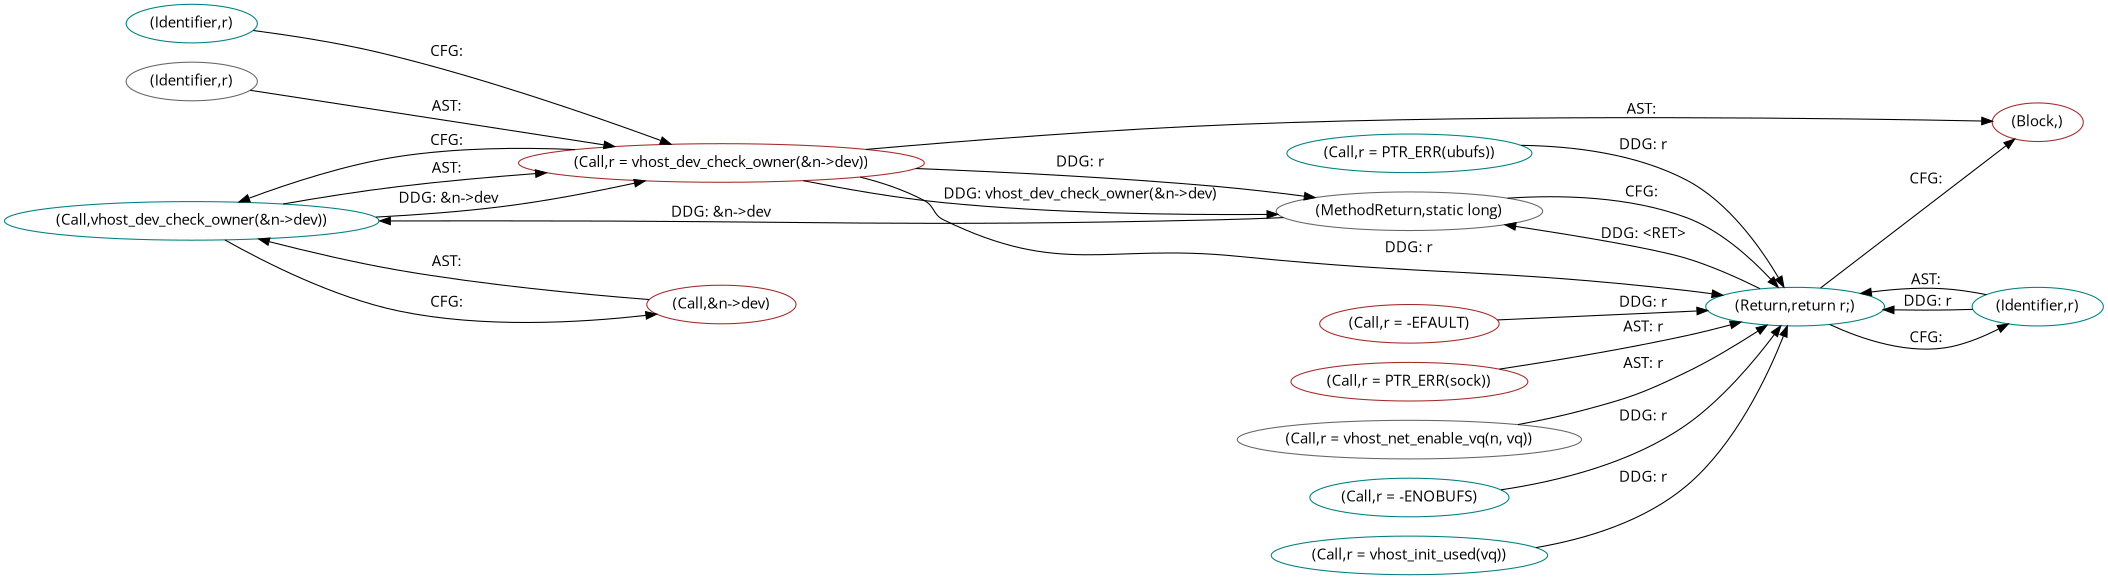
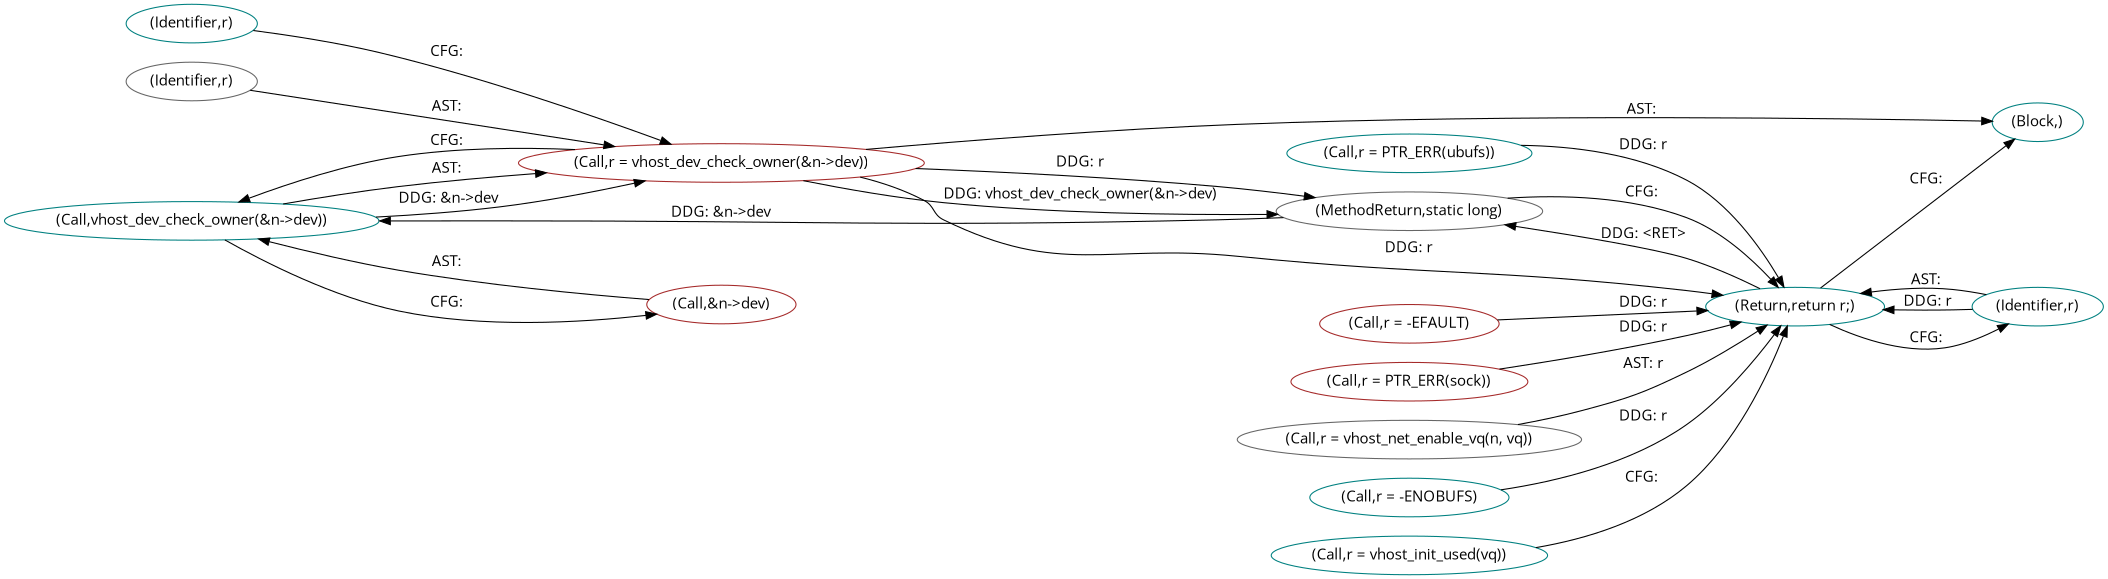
node "(Block,)": color brown -> teal
edge "(Call,r = PTR_ERR(sock))" -> "(Return,return r;)": label "AST: r" -> "DDG: r"
edge "(Call,r = vhost_init_used(vq))" -> "(Return,return r;)": label "DDG: r" -> "CFG: "
